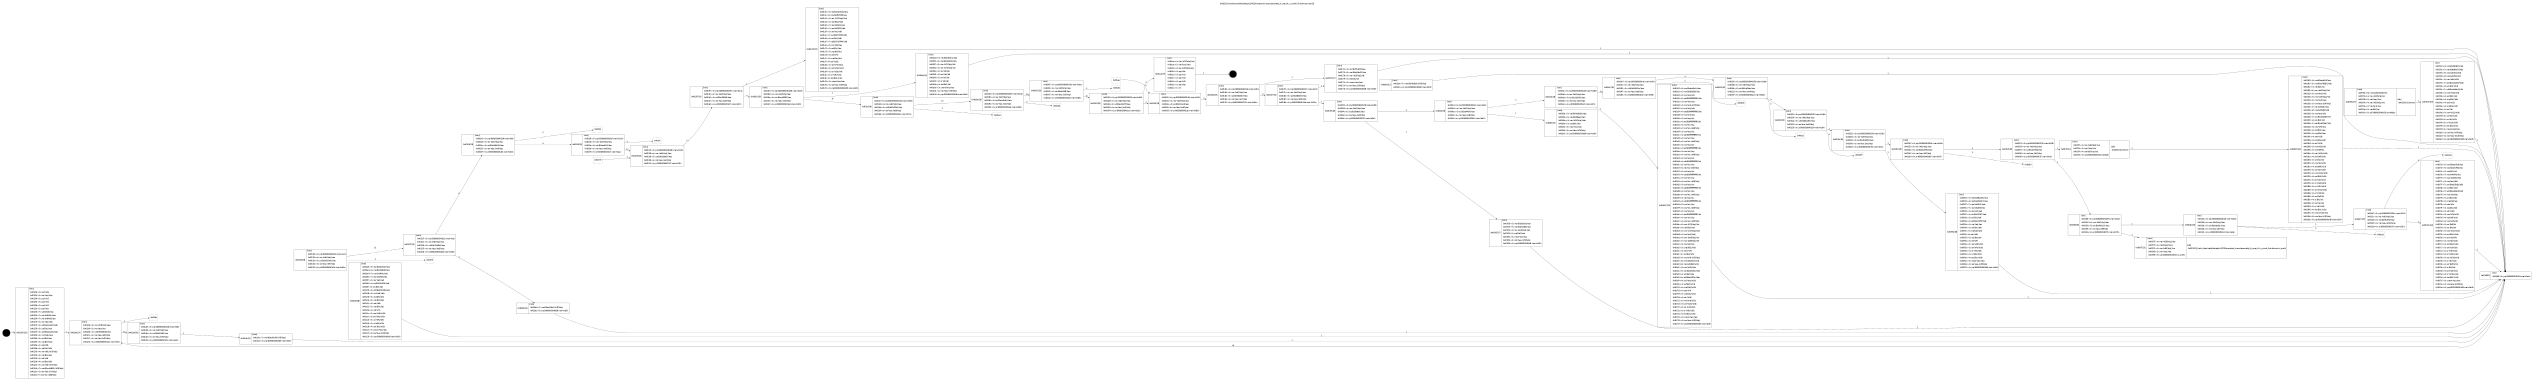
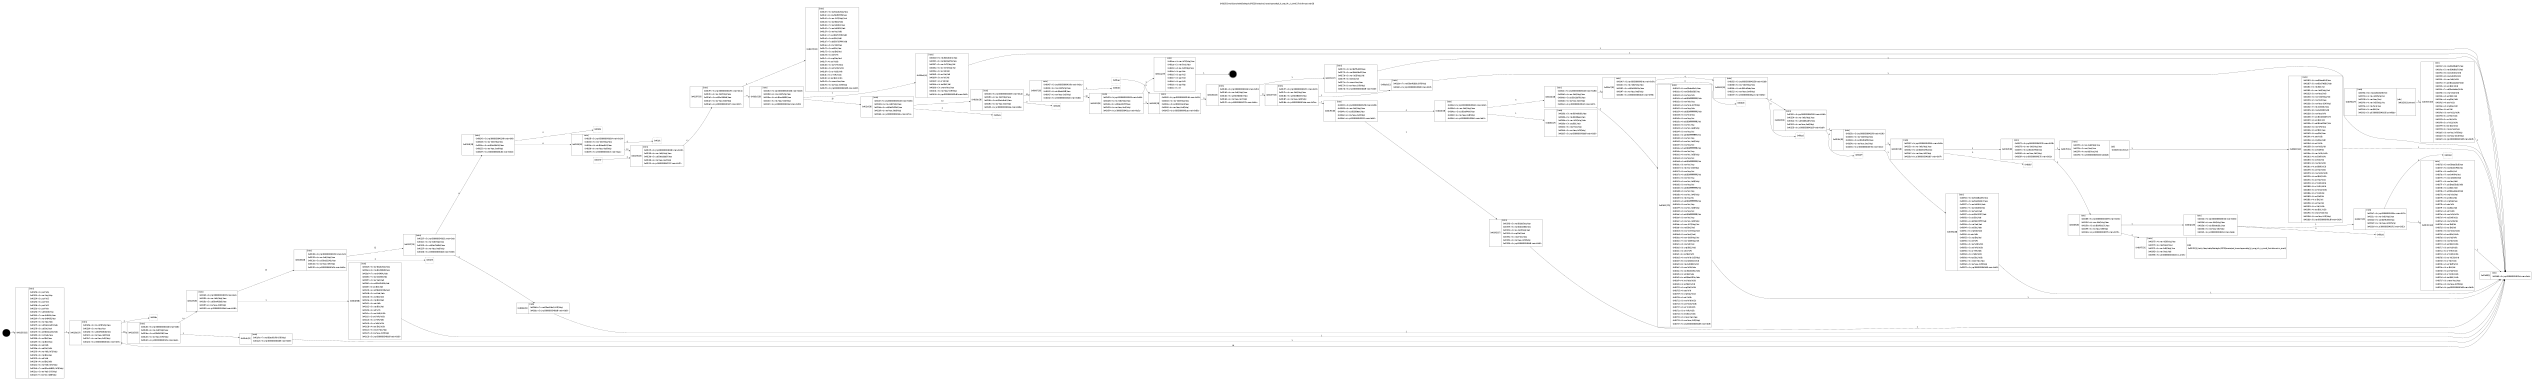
edge "0x401477 [28]" -> "0x40172c [27]": now "0x401477 [28]" -> "0x401a0e [12]"
node "0x4012ef [28]": added
